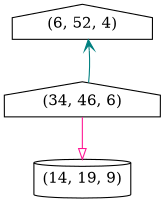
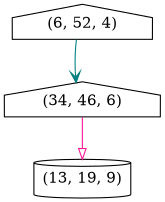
edge "(34, 46, 6)" -> "(6, 52, 4)": reversed
node "(14, 19, 9)": label "(14, 19, 9)" -> "(13, 19, 9)"
